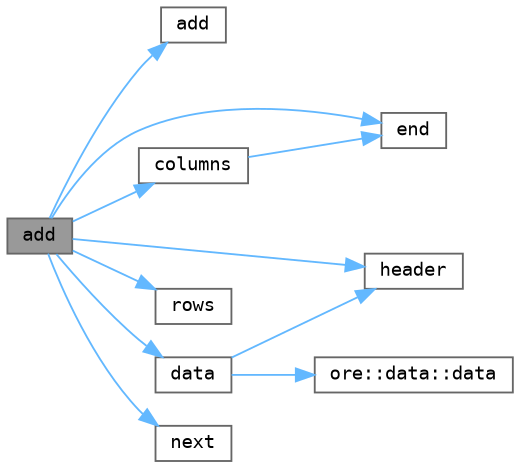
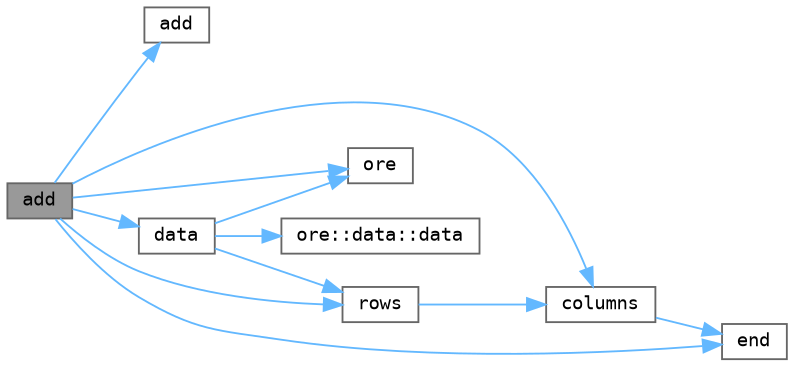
edge "data" -> "rows": added
node "header": label "header" -> "ore"
edge "rows" -> "columns": added
node "next": removed
